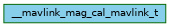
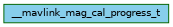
node "__mavlink_mag_cal_mavlink_t": label "__mavlink_mag_cal_mavlink_t" -> "__mavlink_mag_cal_progress_t"
